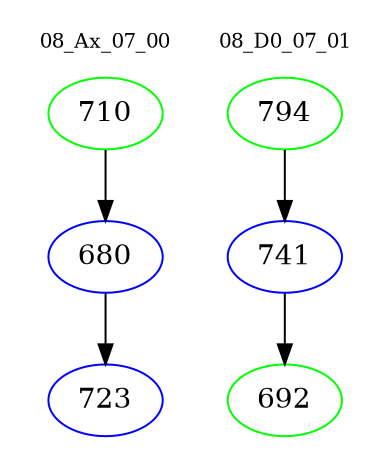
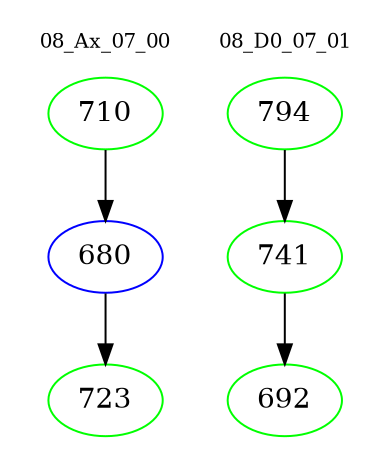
node "741": color blue -> green
node "723": color blue -> green
